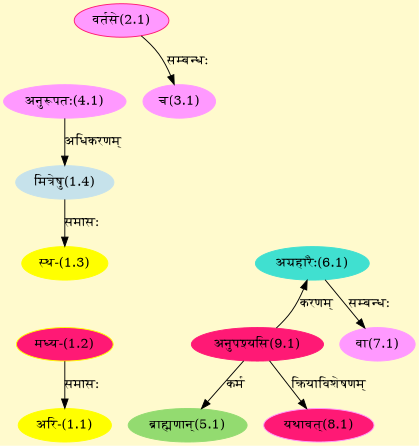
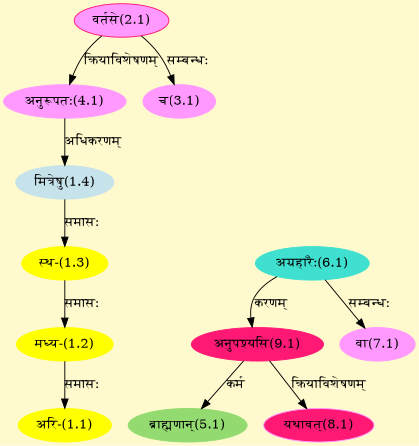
edge "वर्तसे(2.1)" -> "अनुरूपतः(4.1)": added, label "क्रियाविशेषणम्"
edge "स्थ-(1.3)" -> "मध्य-(1.2)": added, label "समासः"
edge "अनुपश्यसि(9.1)" -> "अग्रहारैः(6.1)": reversed
node "मध्य-(1.2)": fillcolor #ff1975 -> #ffff00
